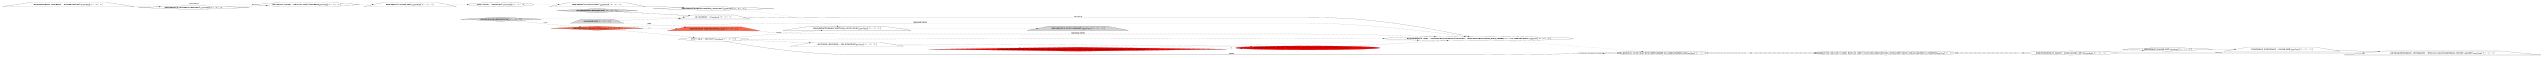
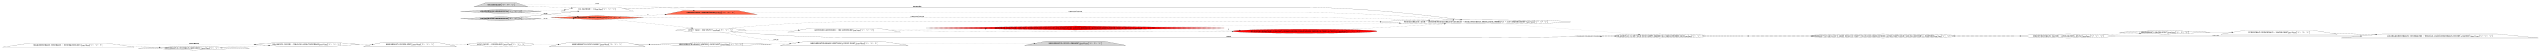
edge "testAppendLargeOldMessageFormat['0', '1', '0']" -> "CompressionType compressionType@@@2@@@['1', '1', '0']": added, label "true"
